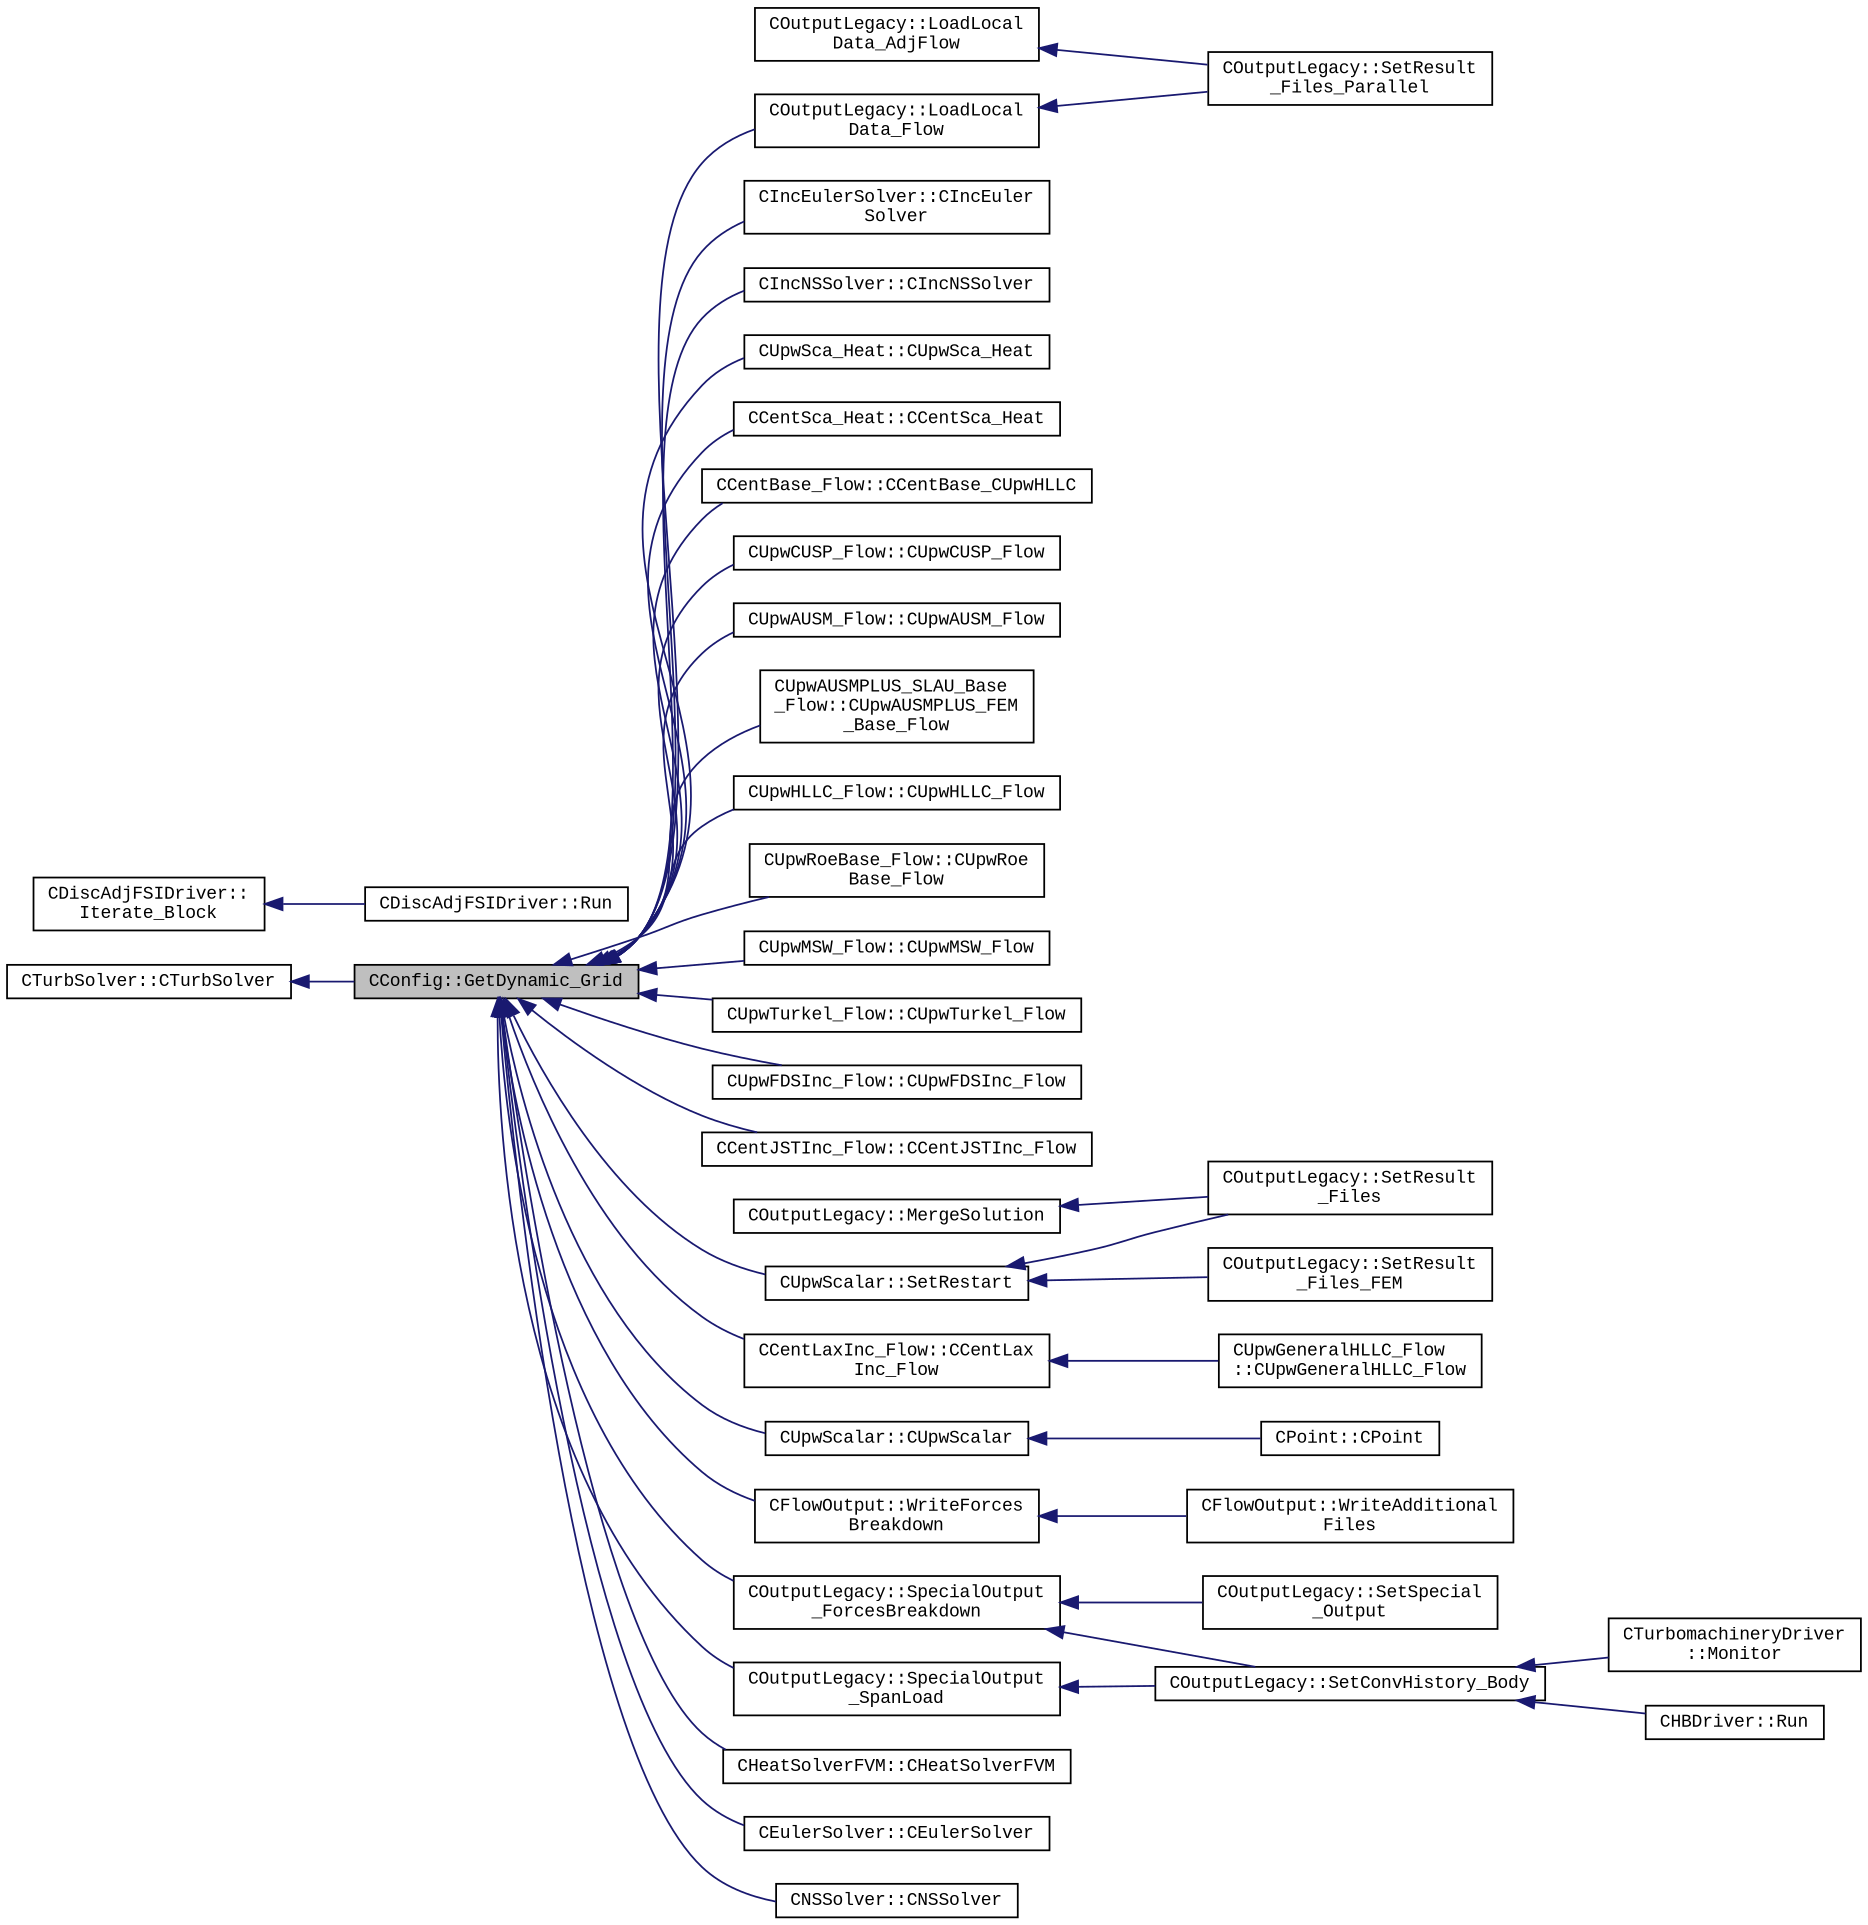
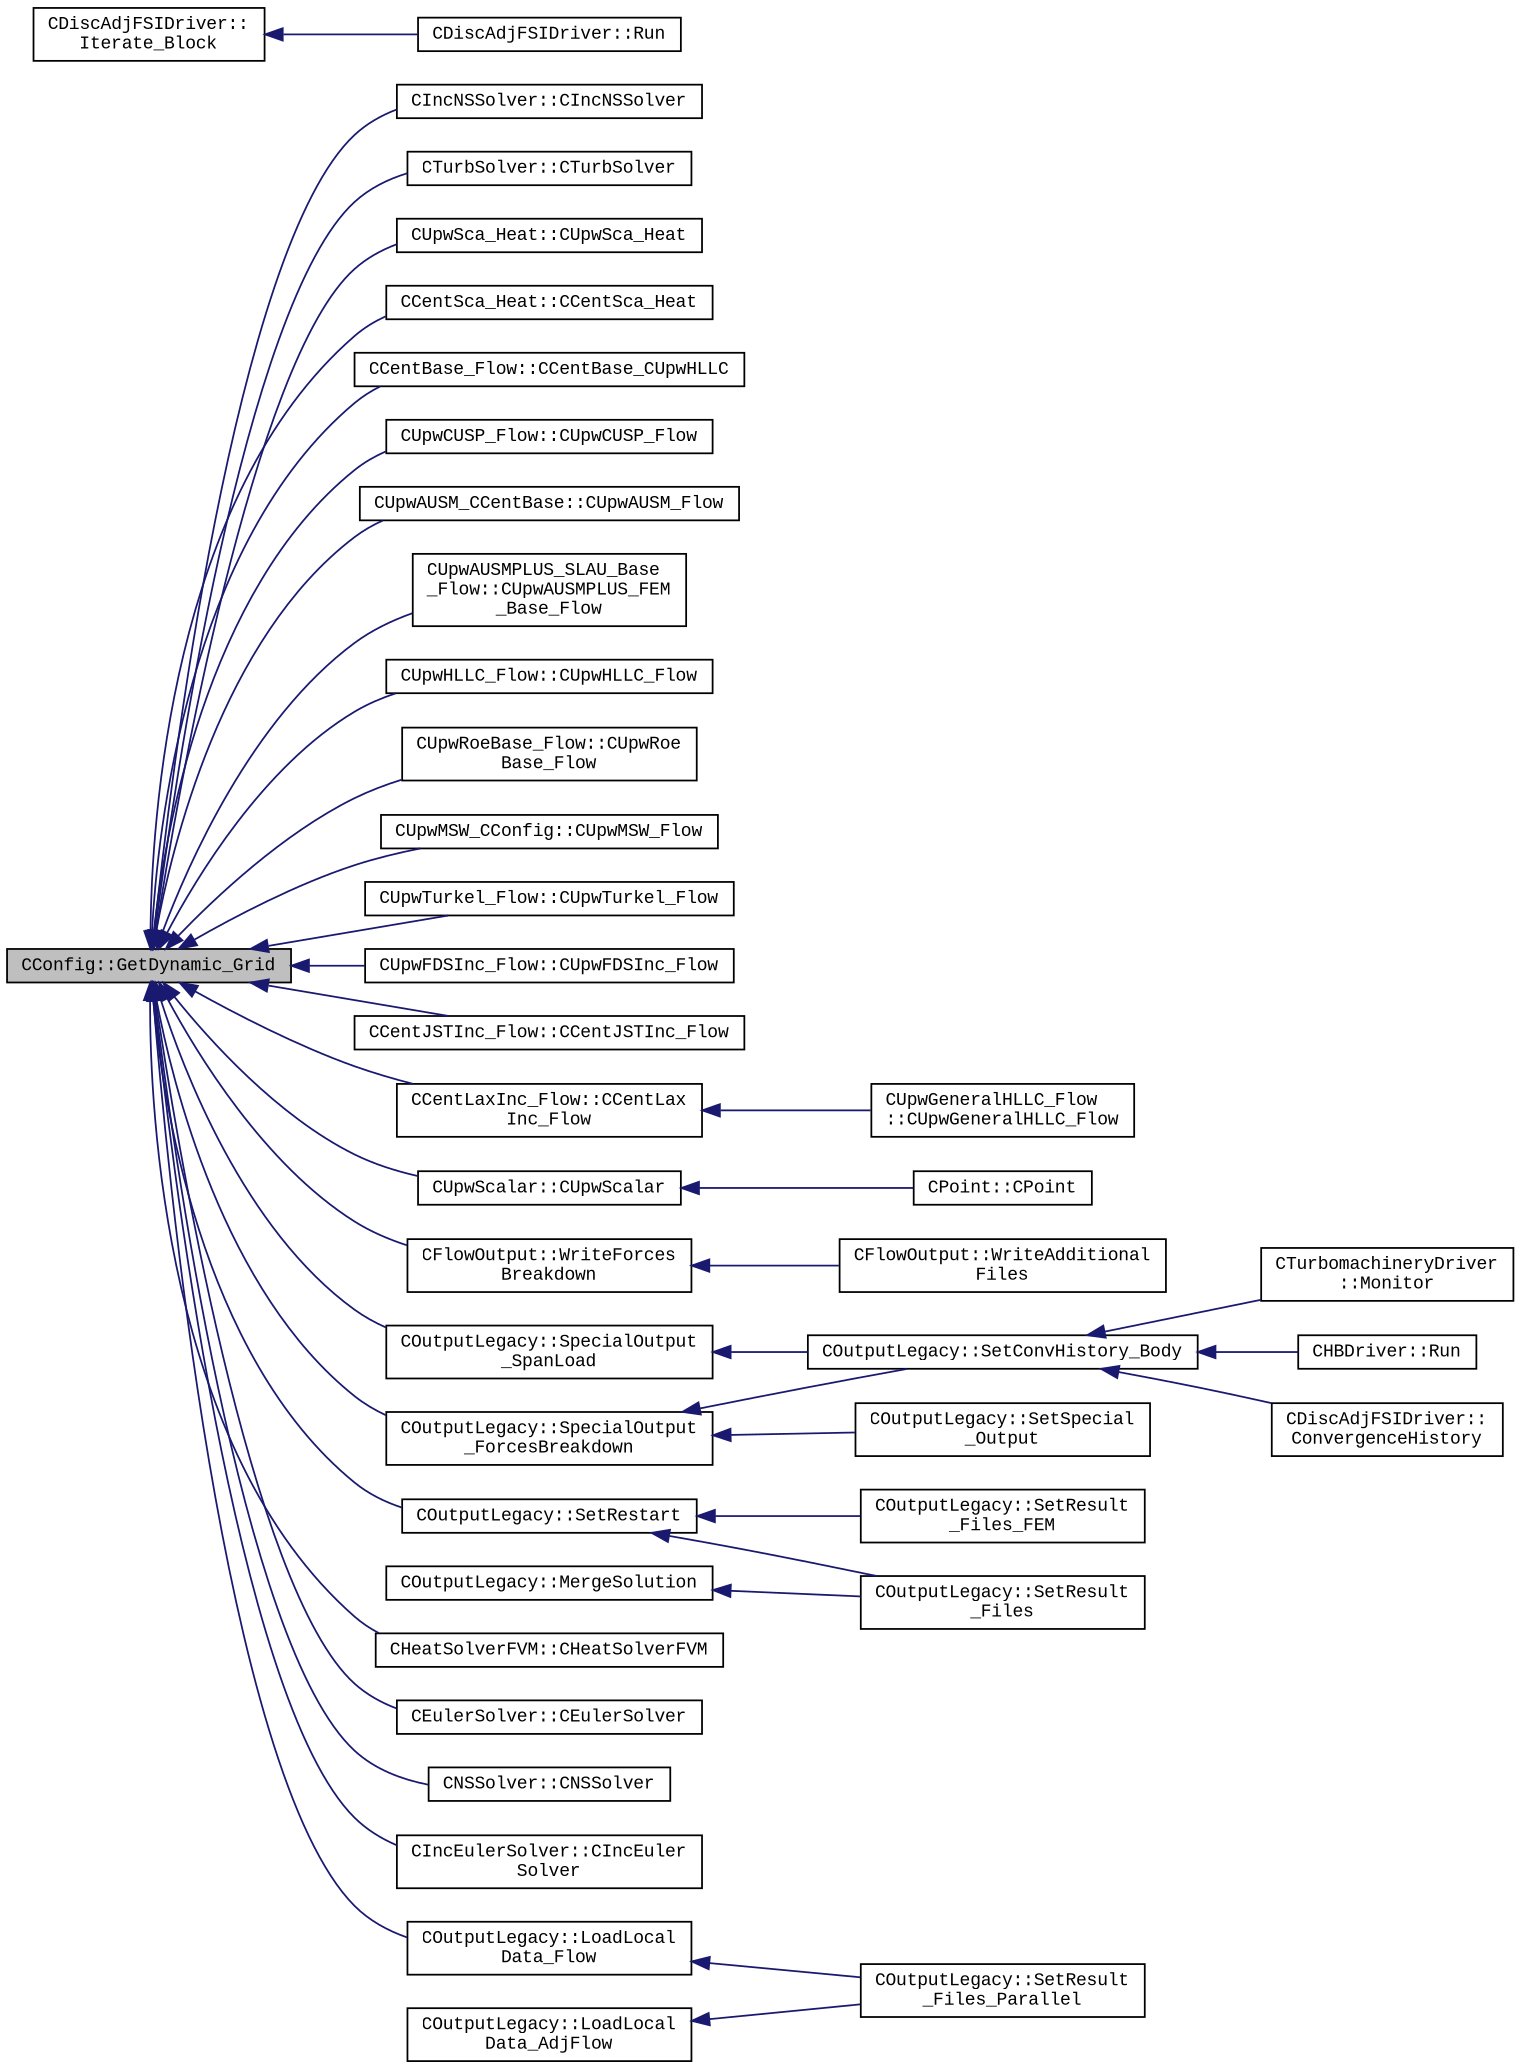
node "CUpwAUSM_Flow::CUpwAUSM_Flow": label "CUpwAUSM_Flow::CUpwAUSM_Flow" -> "CUpwAUSM_CCentBase::CUpwAUSM_Flow"
node "CUpwMSW_Flow::CUpwMSW_Flow": label "CUpwMSW_Flow::CUpwMSW_Flow" -> "CUpwMSW_CConfig::CUpwMSW_Flow"
edge "CConfig::GetDynamic_Grid" -> "CTurbSolver::CTurbSolver": reversed
node "CUpwScalar::SetRestart": label "CUpwScalar::SetRestart" -> "COutputLegacy::SetRestart"
node "CDiscAdjFSIDriver:: ConvergenceHistory": added
